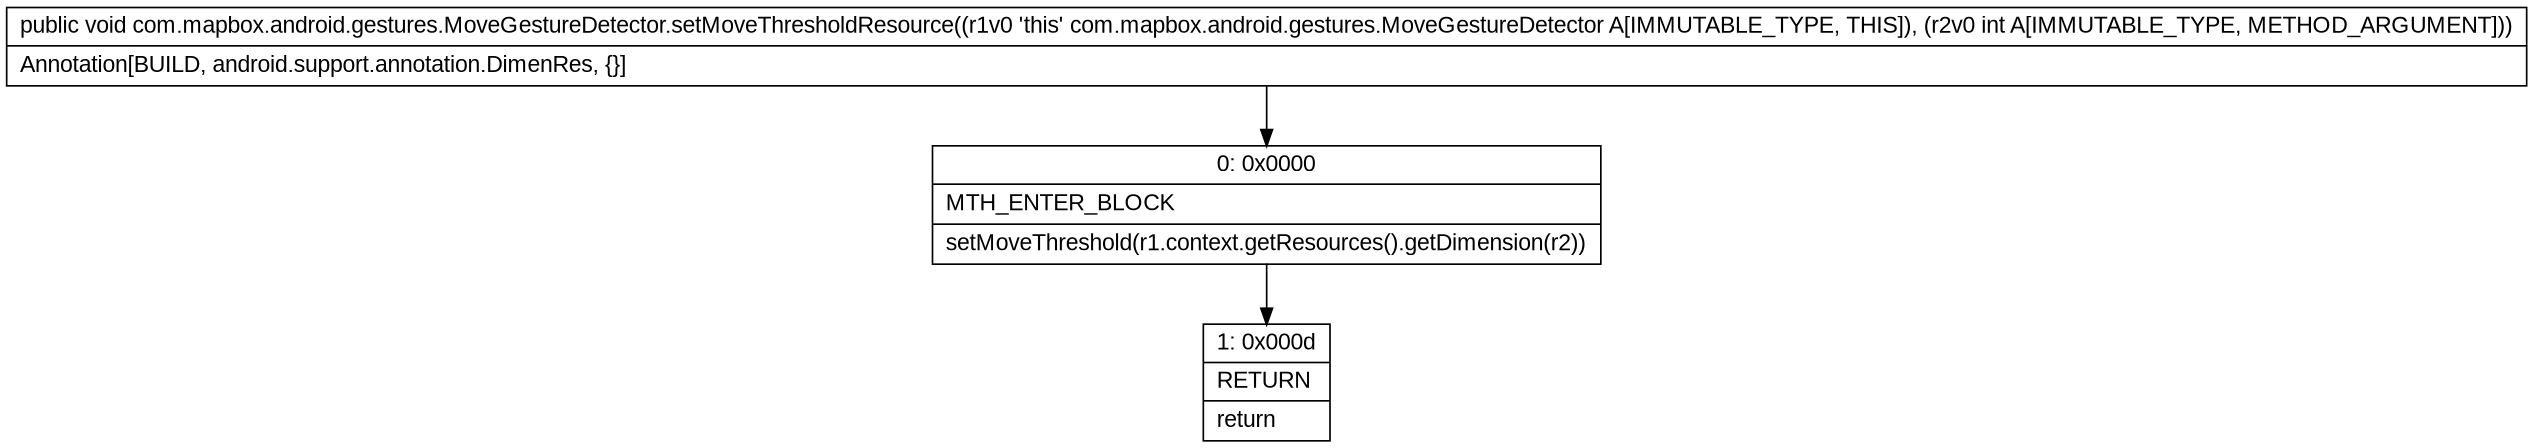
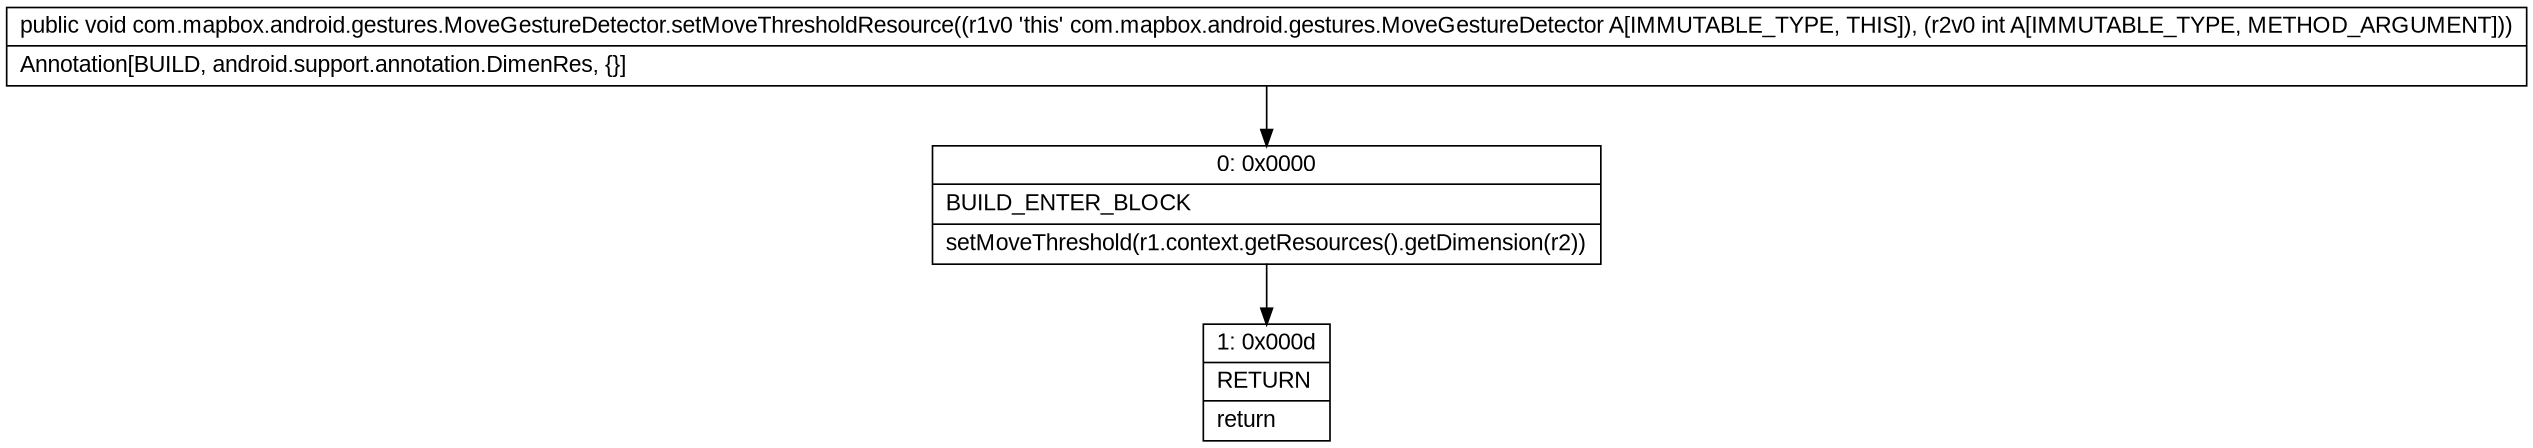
node "0: 0x0000": text "MTH_ENTER_BLOCK" -> "BUILD_ENTER_BLOCK"
